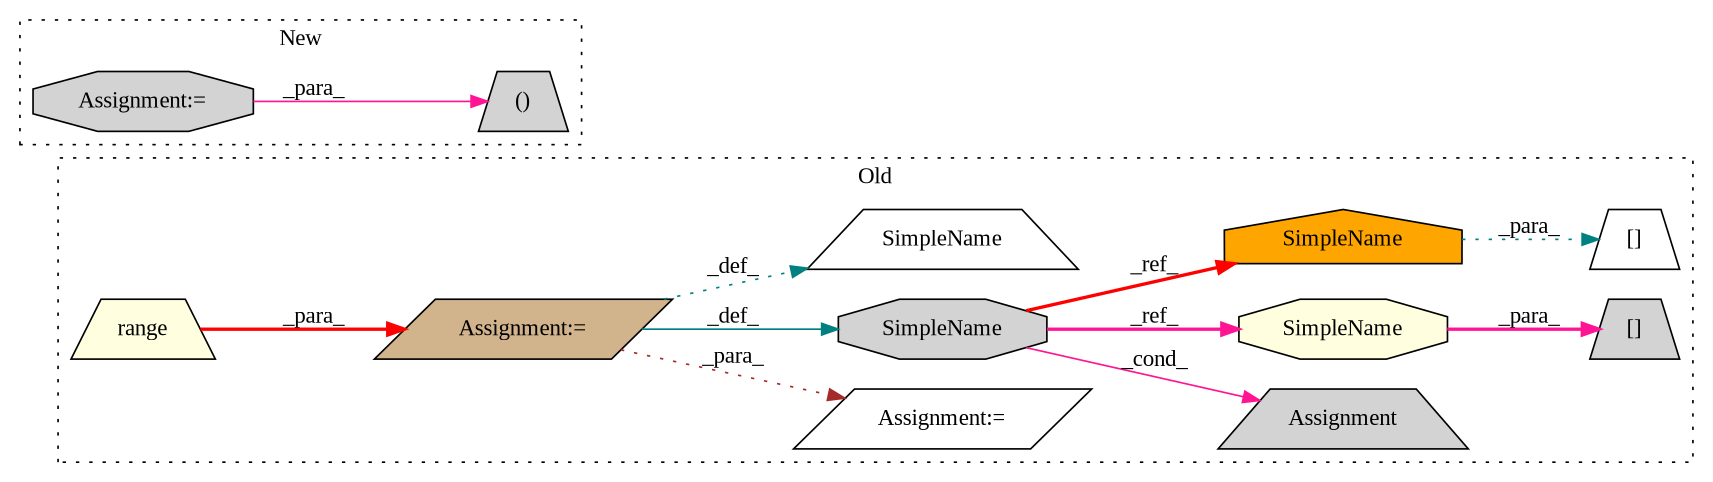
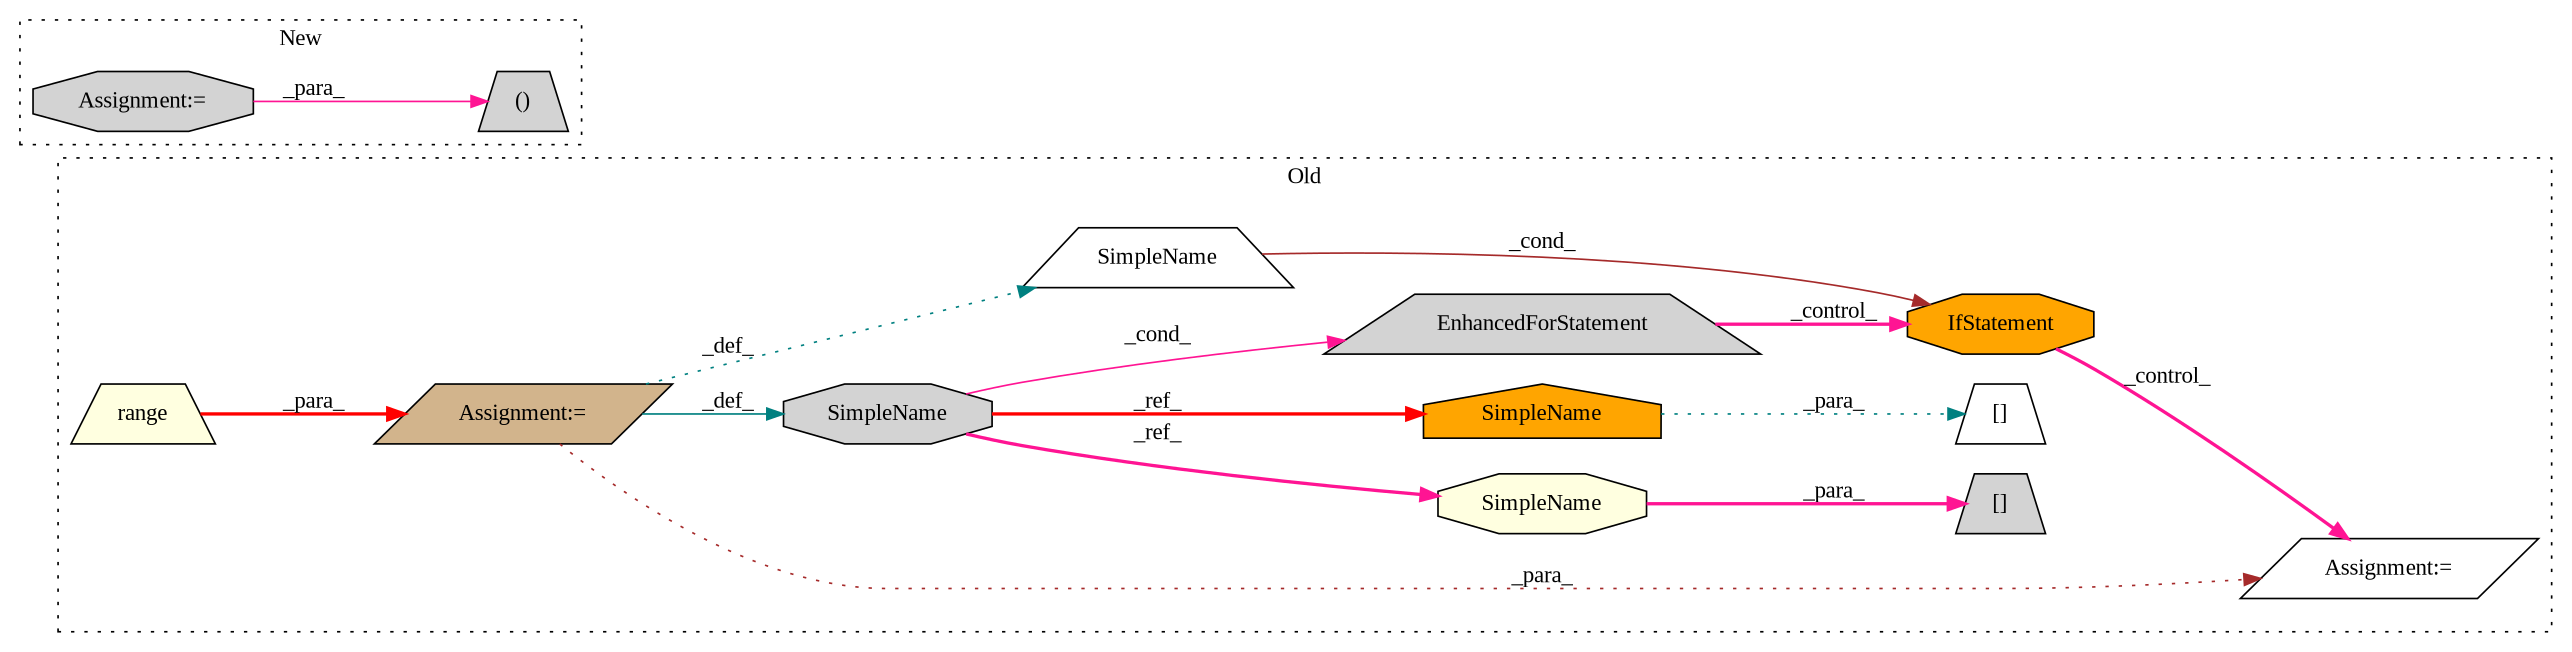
node "IfStatement": added
node "Assignment": label "Assignment" -> "EnhancedForStatement"
